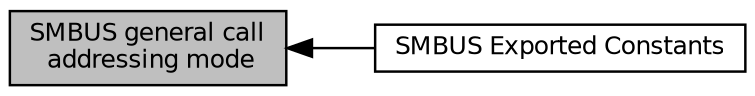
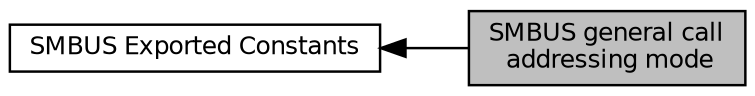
edge "SMBUS Exported Constants" -> "SMBUS general call addressing mode": reversed
